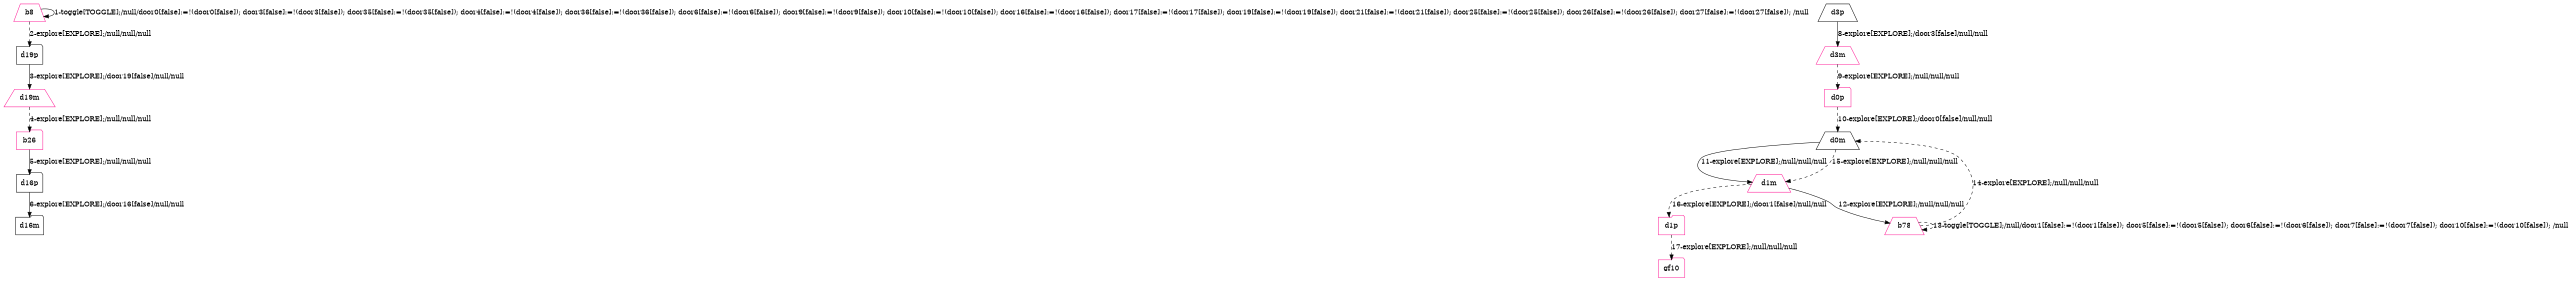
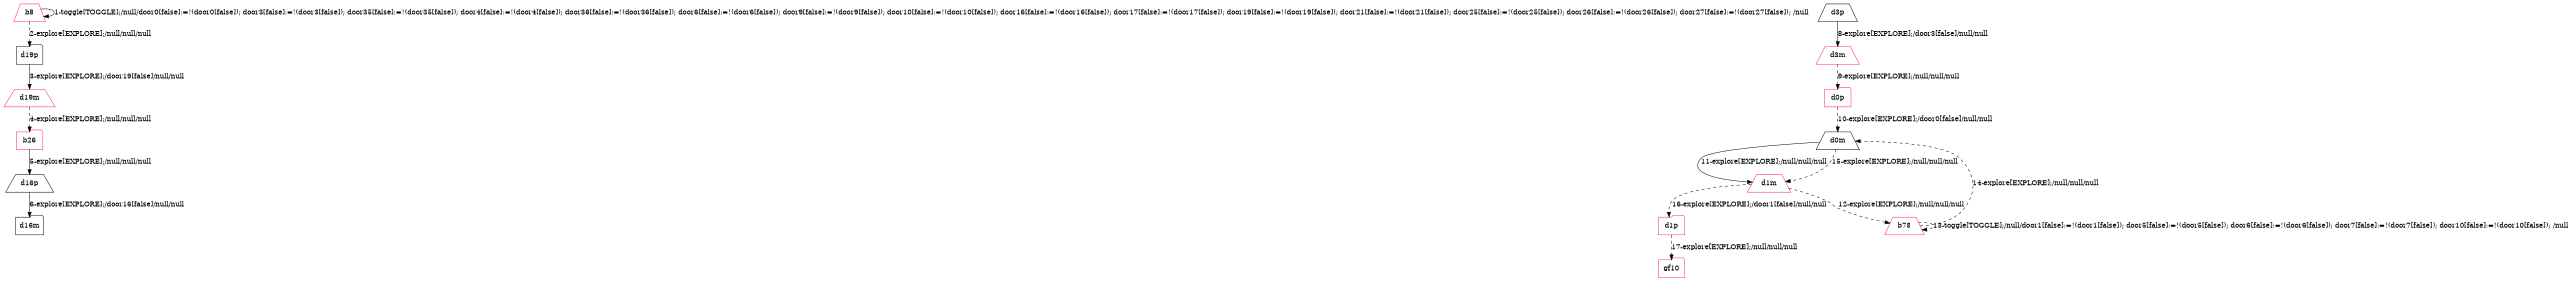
node "d16p": shape folder -> trapezium
edge "d1m" -> "b78": style solid -> dashed
